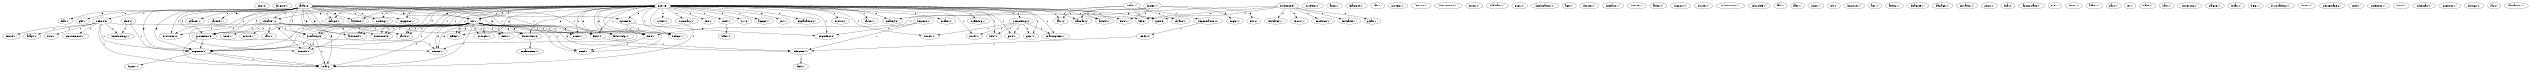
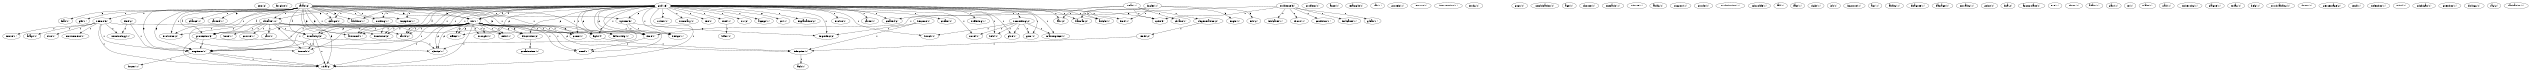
node "maintain(1)": removed
node "life(3)": removed
